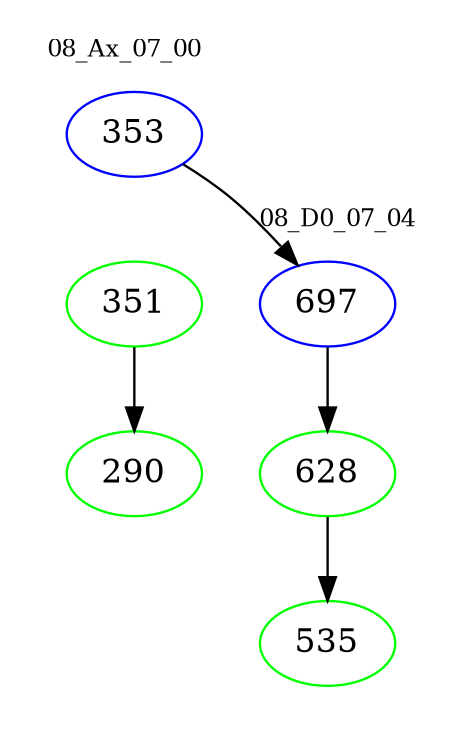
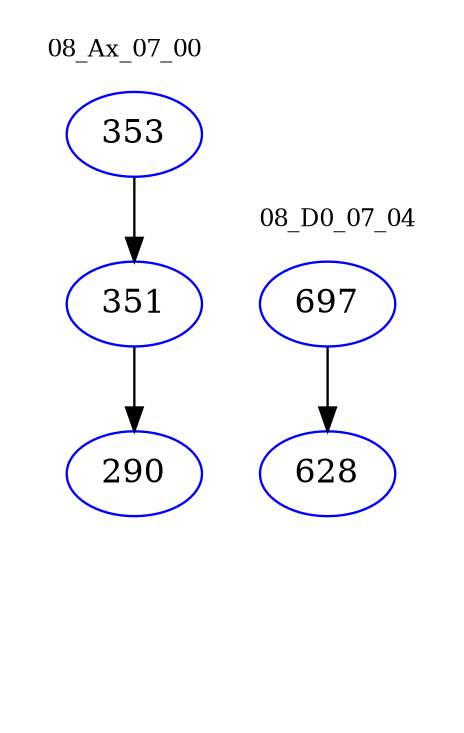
edge "353" -> "697": now "353" -> "351"
node "351": color green -> blue
node "290": color green -> blue
node "628": color green -> blue
node "535": removed
